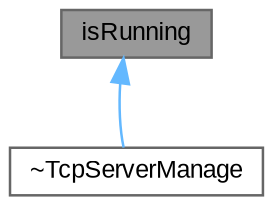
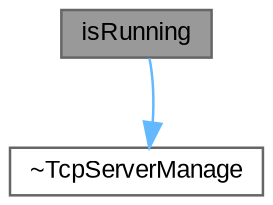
edge "~TcpServerManage" -> "isRunning": reversed
